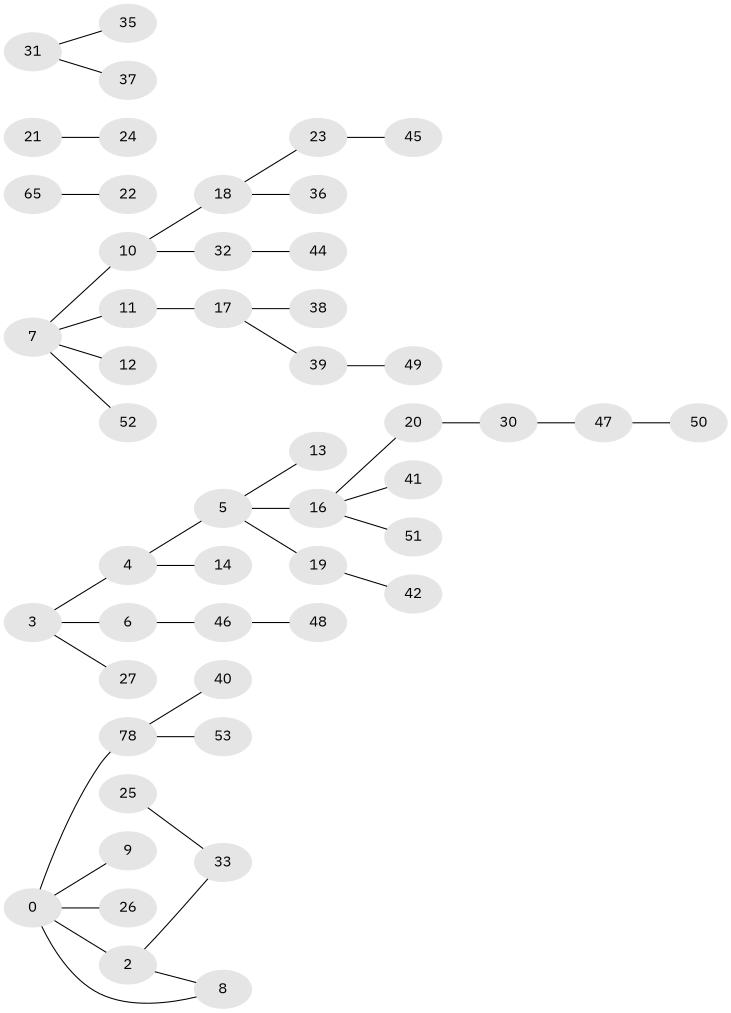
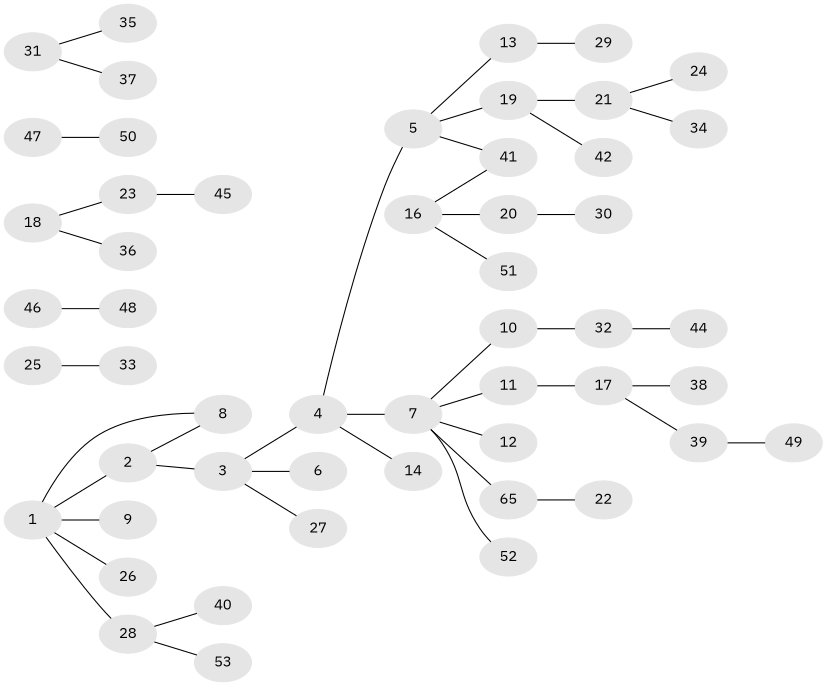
node "29": added
edge "19" -- "21": added
node "34": added
edge "18" -- "10": removed
edge "4" -- "7": added
edge "30" -- "47": removed
edge "7" -- "65": added
edge "5" -- "16": now "5" -- "41"
edge "6" -- "46": removed
node "78": label "78" -> "28"
node "0": label "0" -> "1"
edge "33" -- "2": now "3" -- "2"
